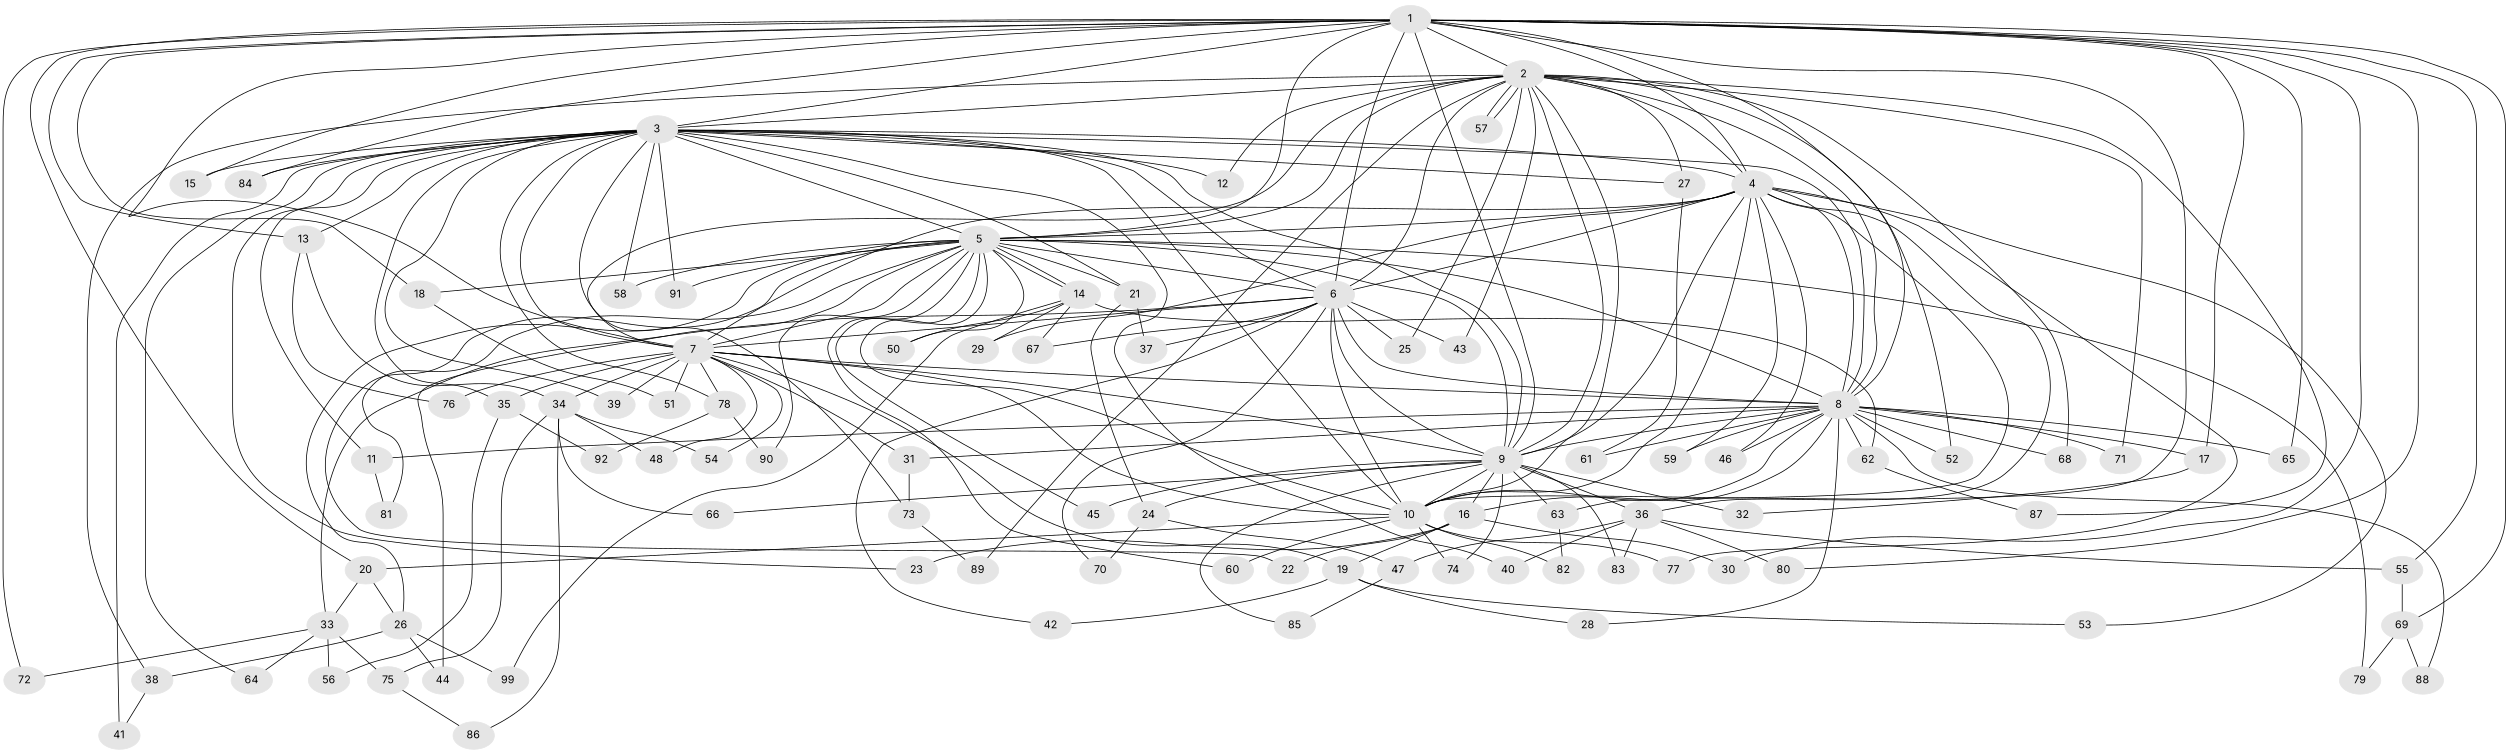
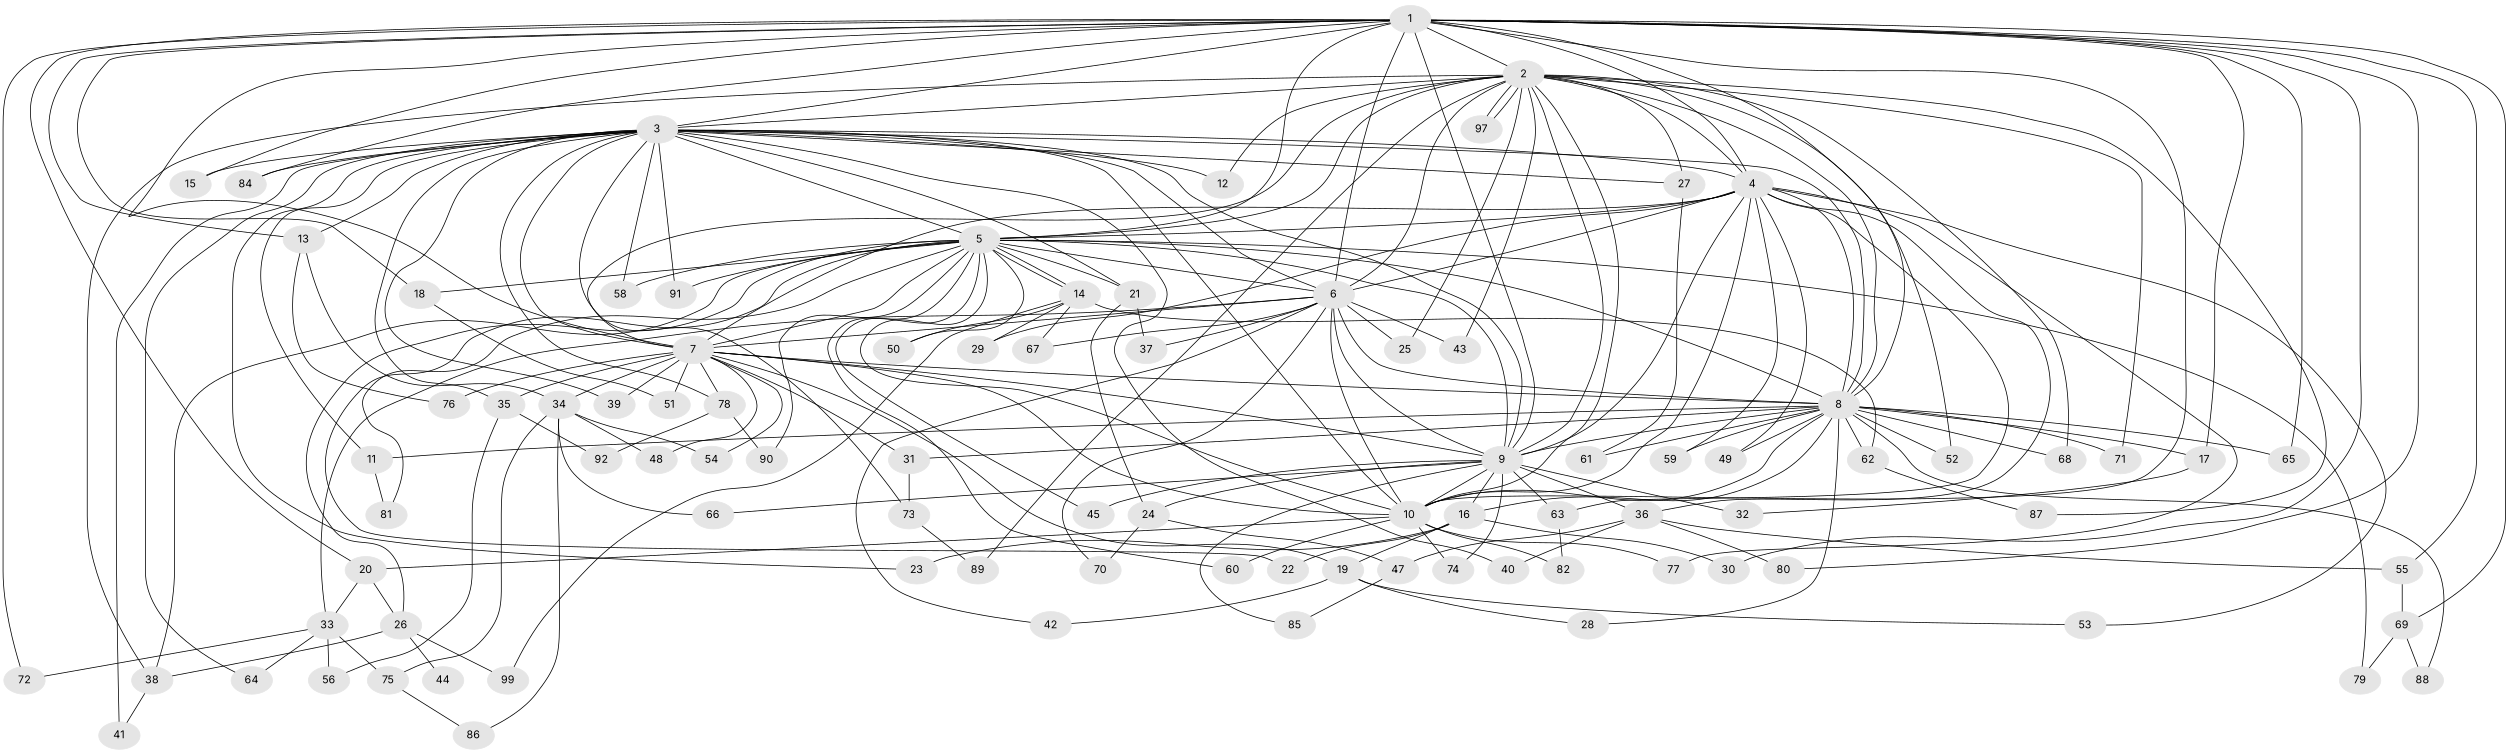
node "57": label "57" -> "97"
edge "5" -- "44": now "5" -- "38"
node "46": label "46" -> "49"
node "83": removed
